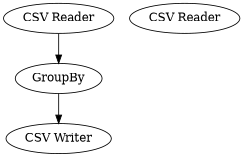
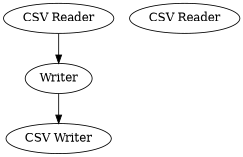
node "GroupBy": label "GroupBy" -> "Writer"
